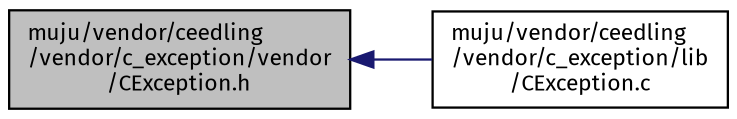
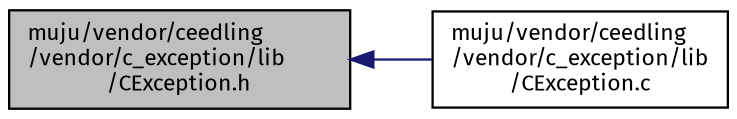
node "muju/vendor/ceedling /vendor/c_exception/vendor /CException.h": label "muju/vendor/ceedling /vendor/c_exception/vendor /CException.h" -> "muju/vendor/ceedling /vendor/c_exception/lib /CException.h"
